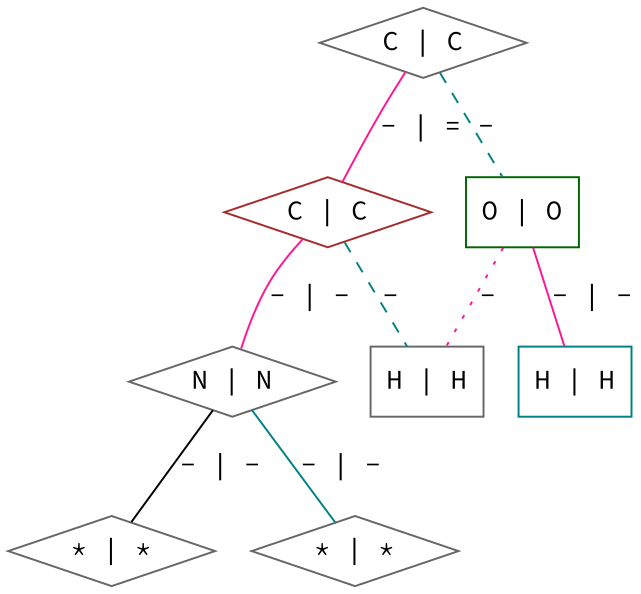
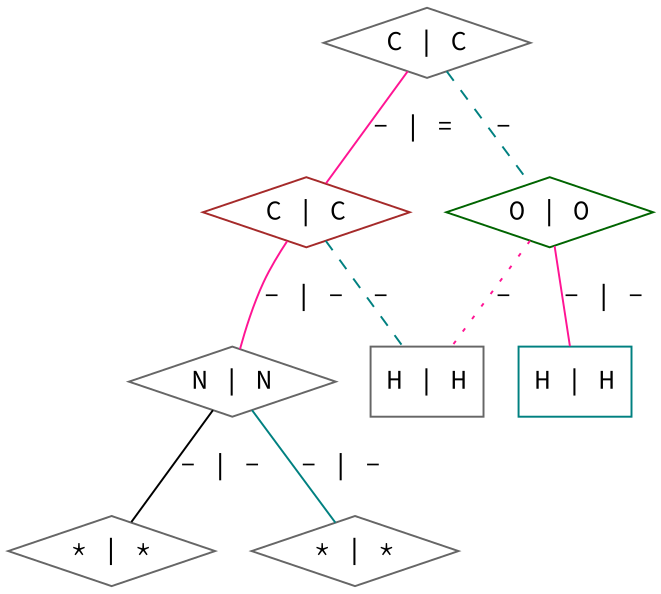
node "O | O": shape box -> diamond
